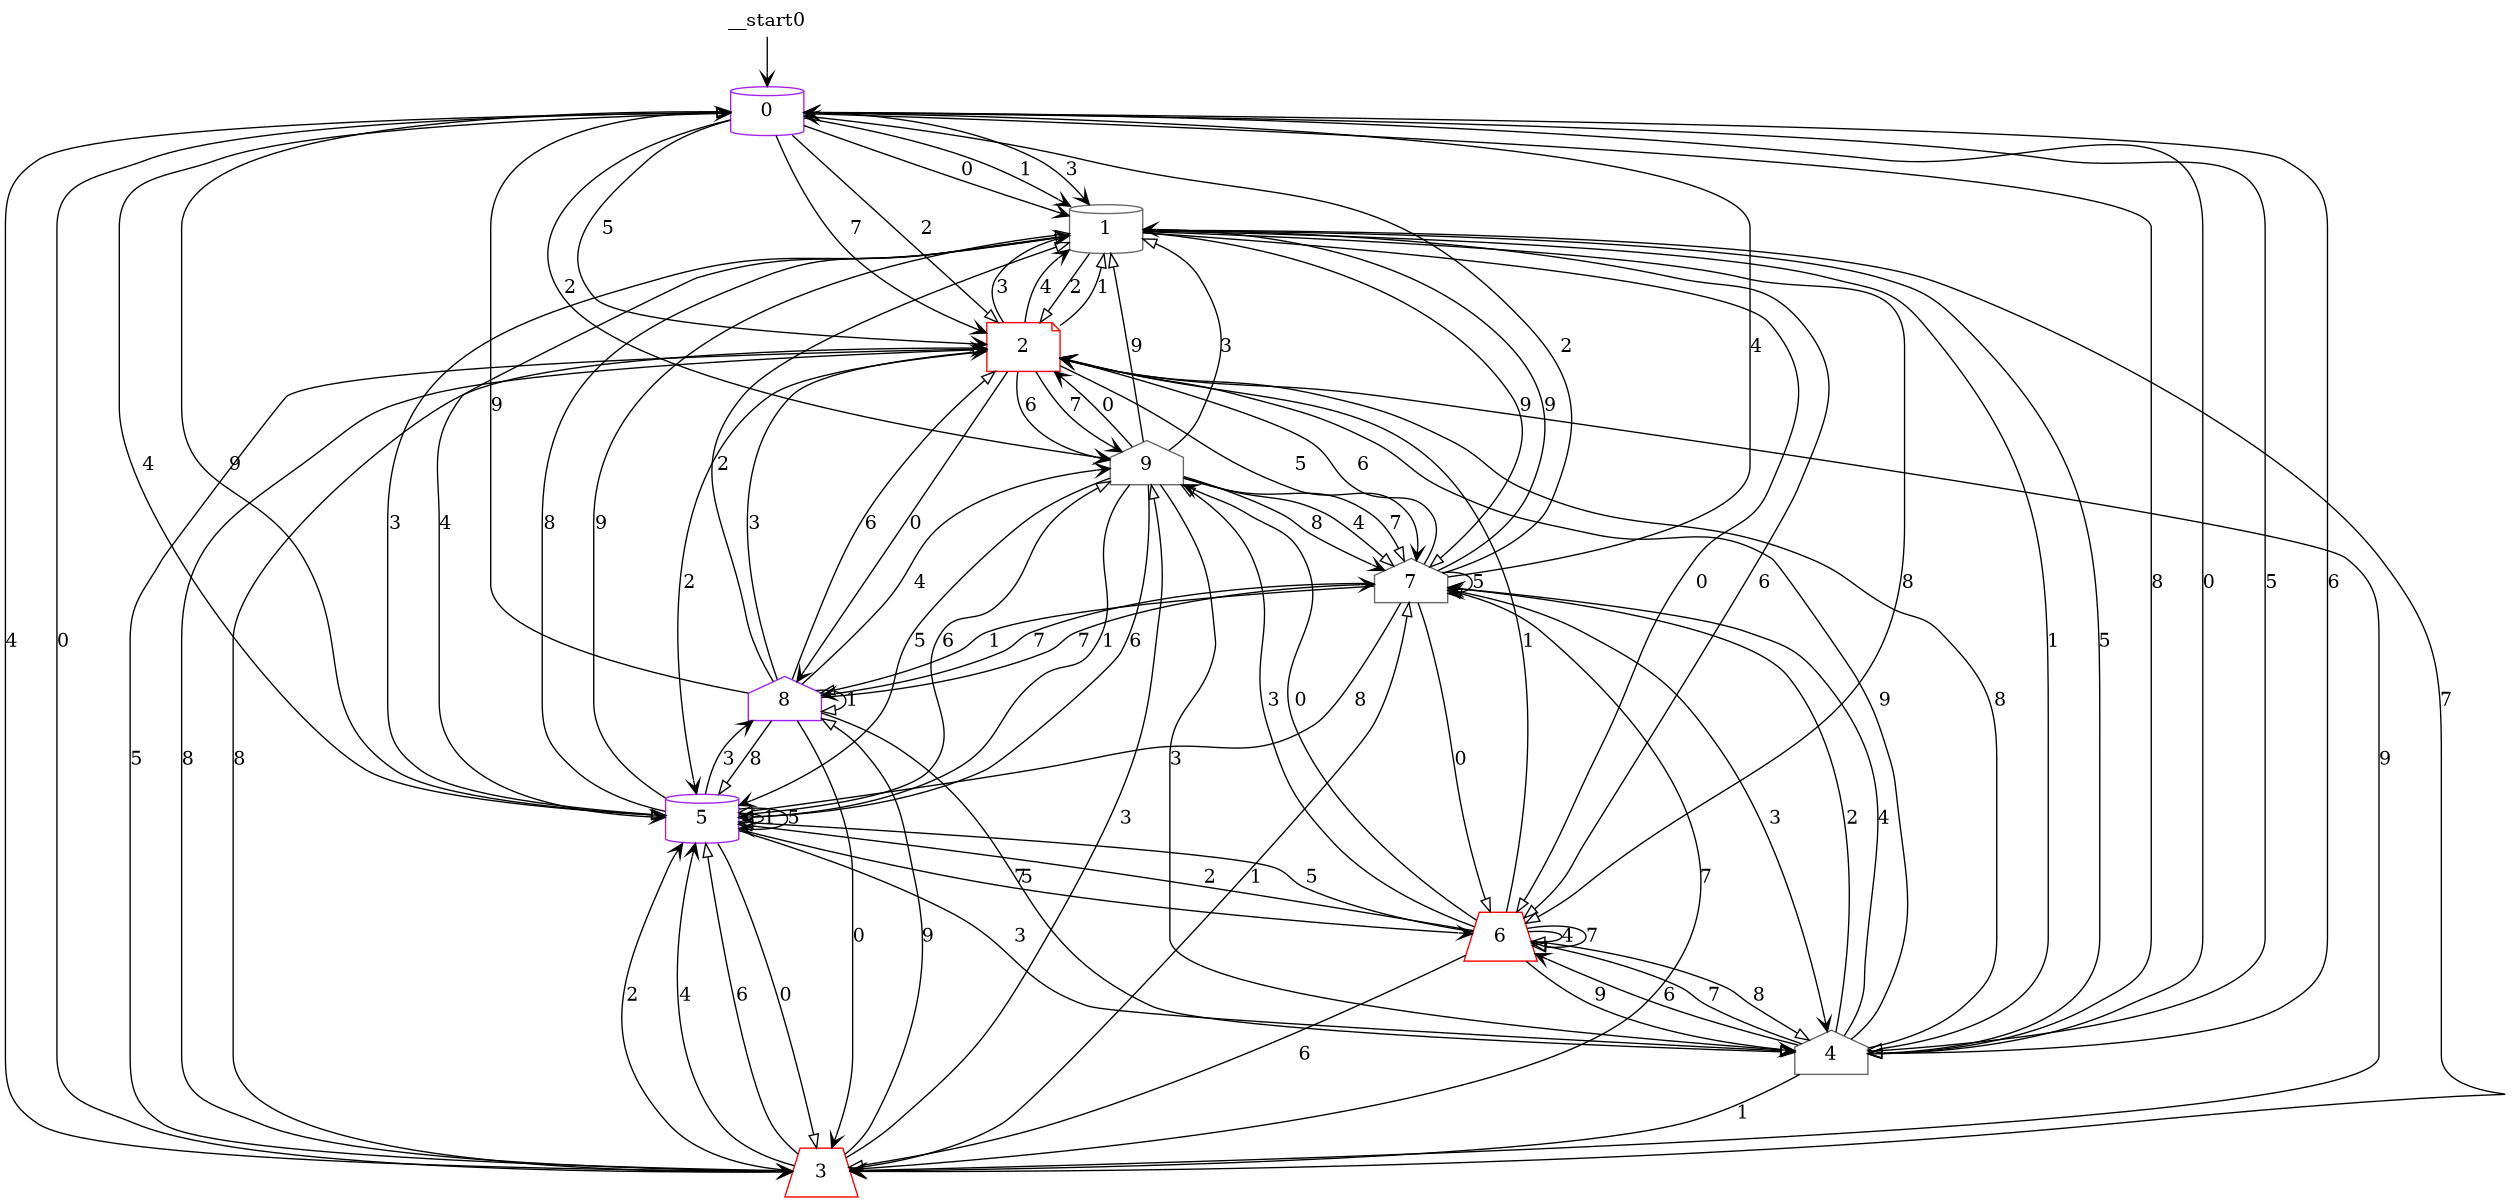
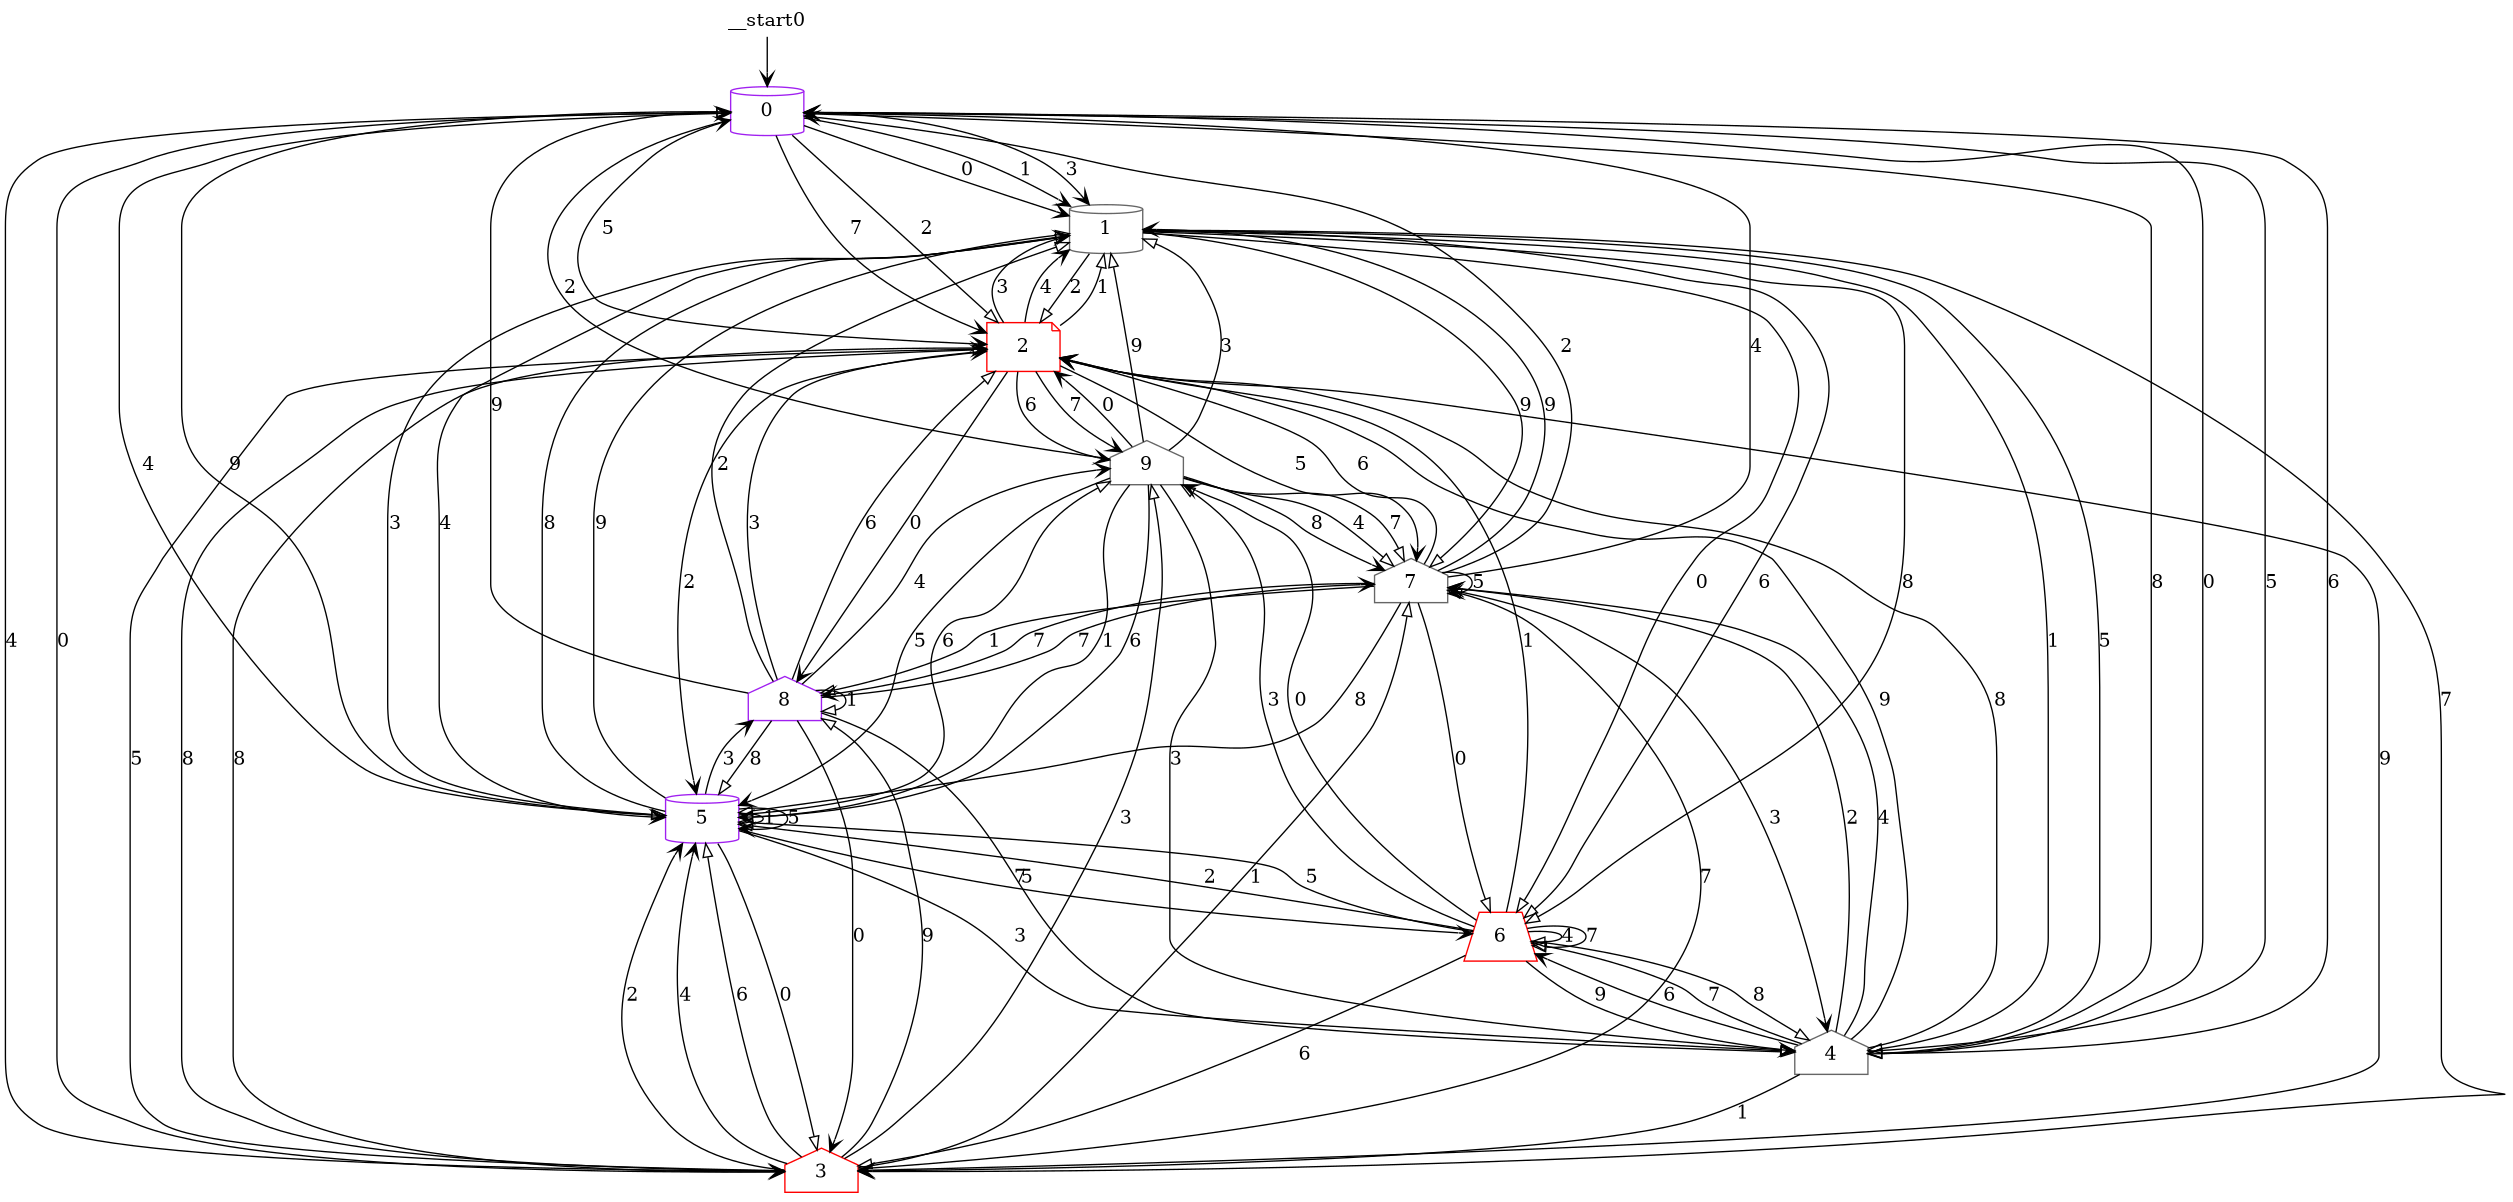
edge "0" -> "9": reversed
node "3": shape trapezium -> house
